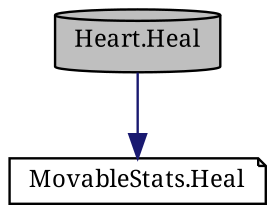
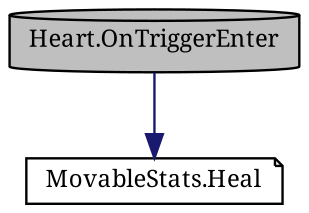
node "Heart.Heal": label "Heart.Heal" -> "Heart.OnTriggerEnter"
